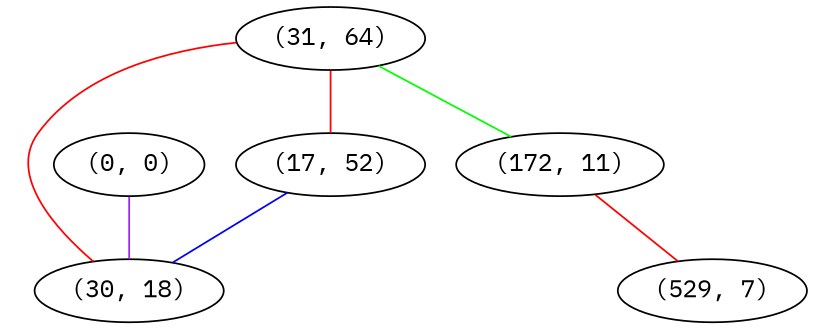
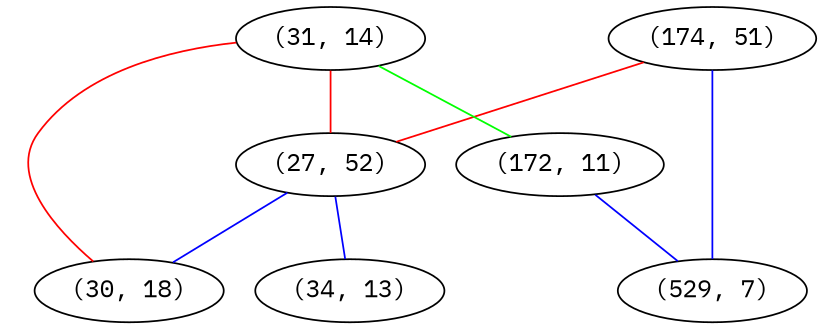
node "(31, 64)": label "(31, 64)" -> "(31, 14)"
node "(174, 51)": added
node "(0, 0)": removed
node "(17, 52)": label "(17, 52)" -> "(27, 52)"
edge "(172, 11)" -- "(529, 7)": color red -> blue
node "(34, 13)": added
